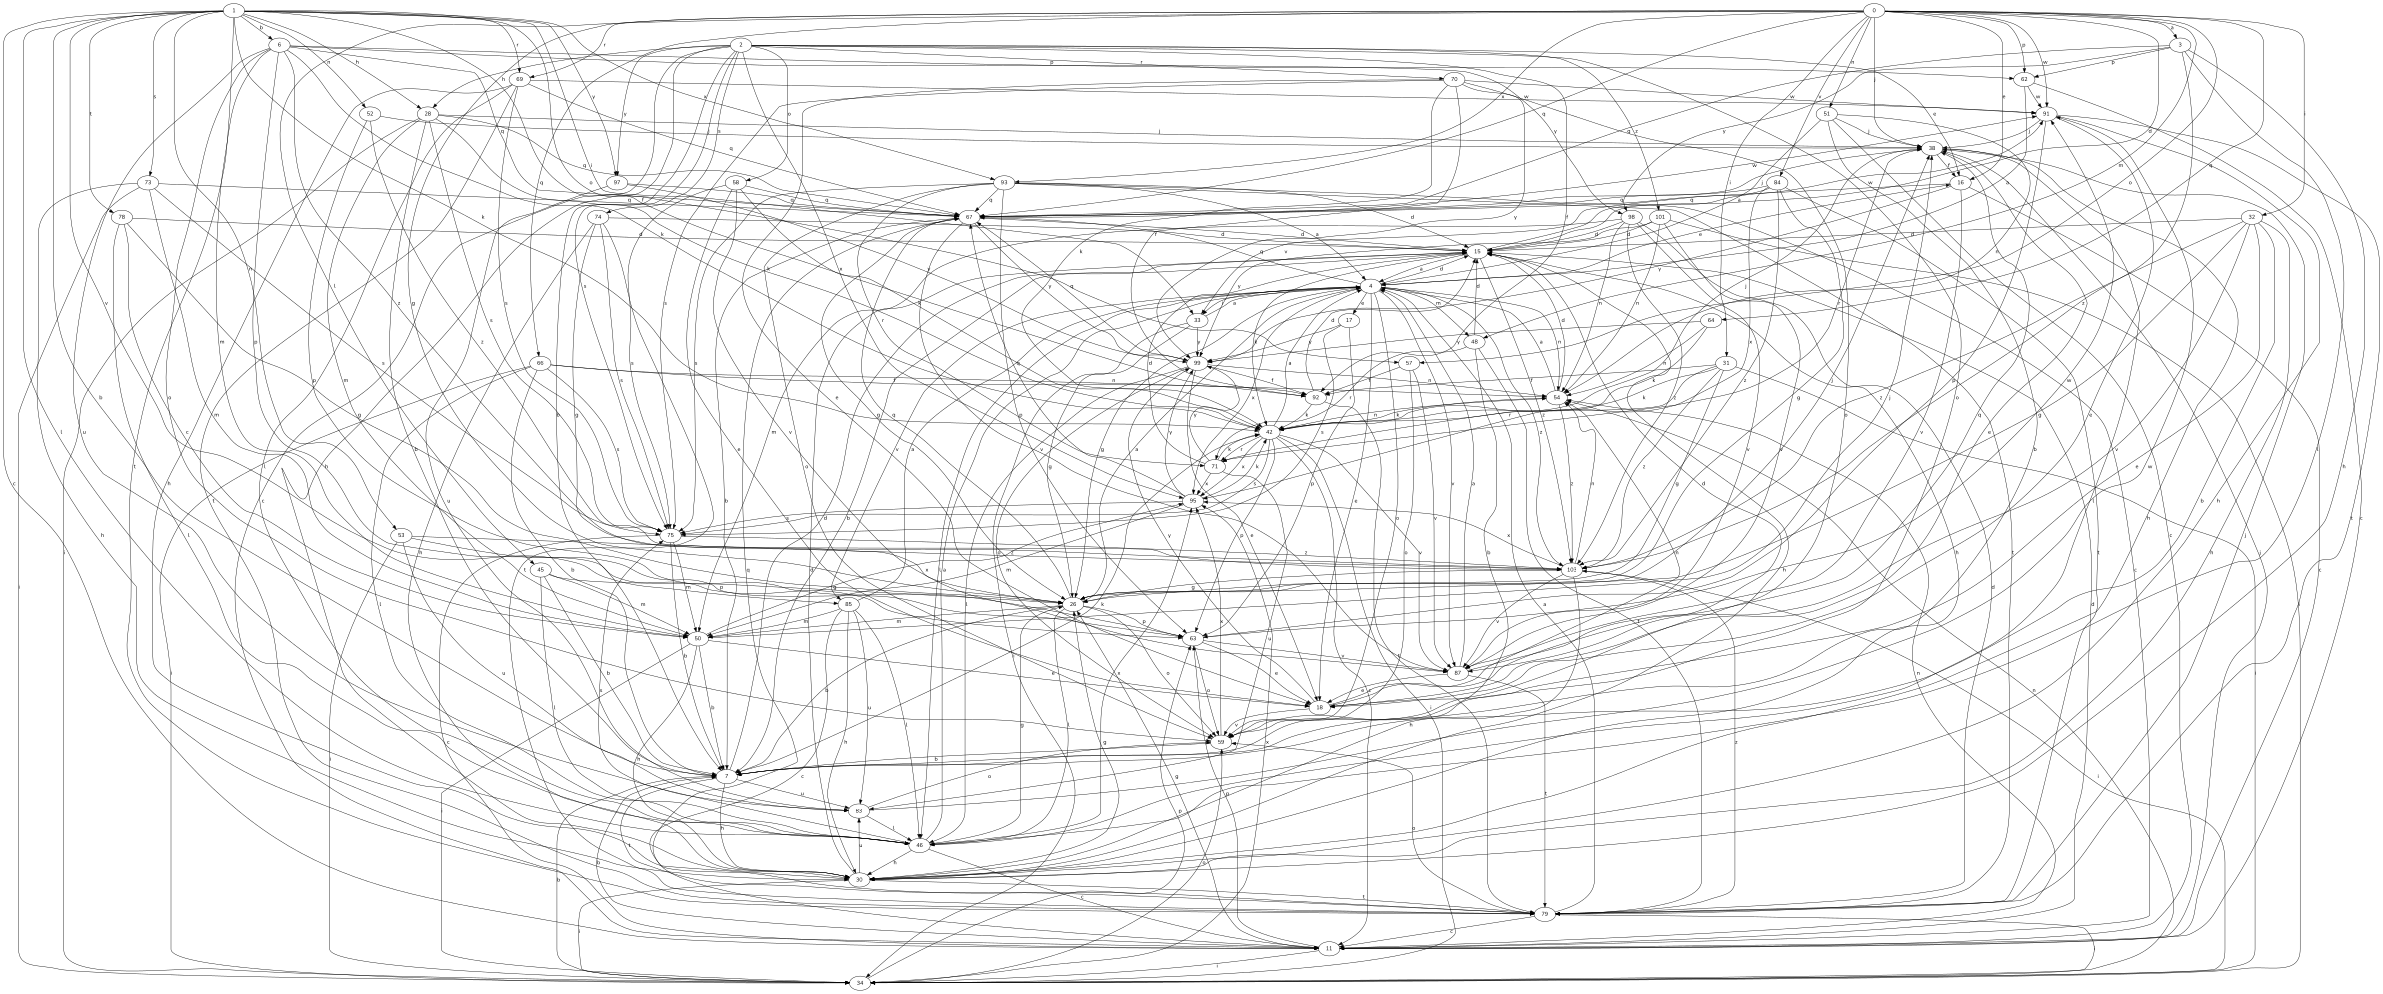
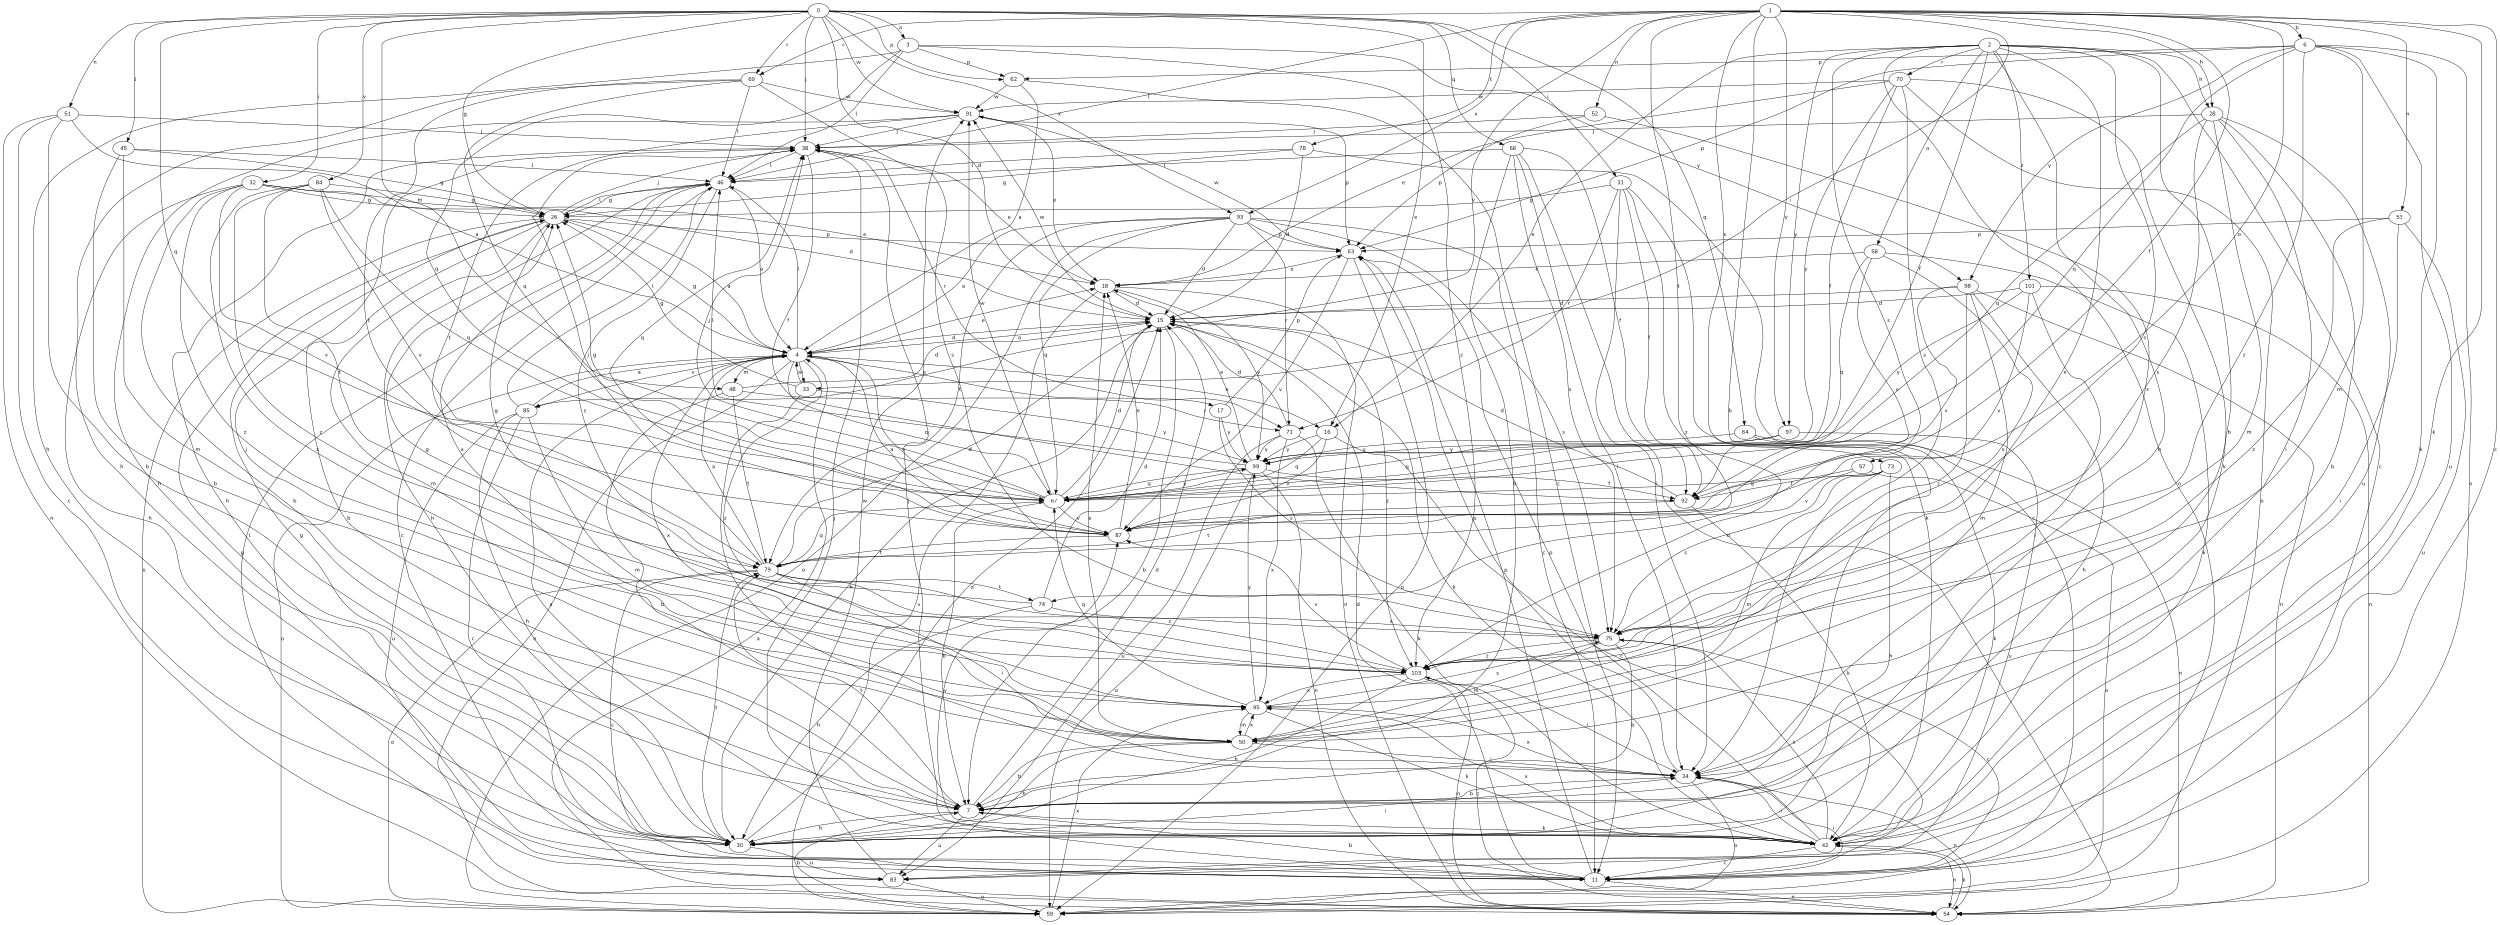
edge "38" -> "16": now "38" -> "92"
edge "84" -> "33": now "84" -> "87"
edge "0" -> "57": removed, label "o"
edge "28" -> "42": label "k" -> "u"
edge "54" -> "15": removed, label "d"
edge "26" -> "67": removed, label "q"
edge "42" -> "71": removed, label "r"
edge "78" -> "50": now "78" -> "11"
edge "74" -> "79": reversed
